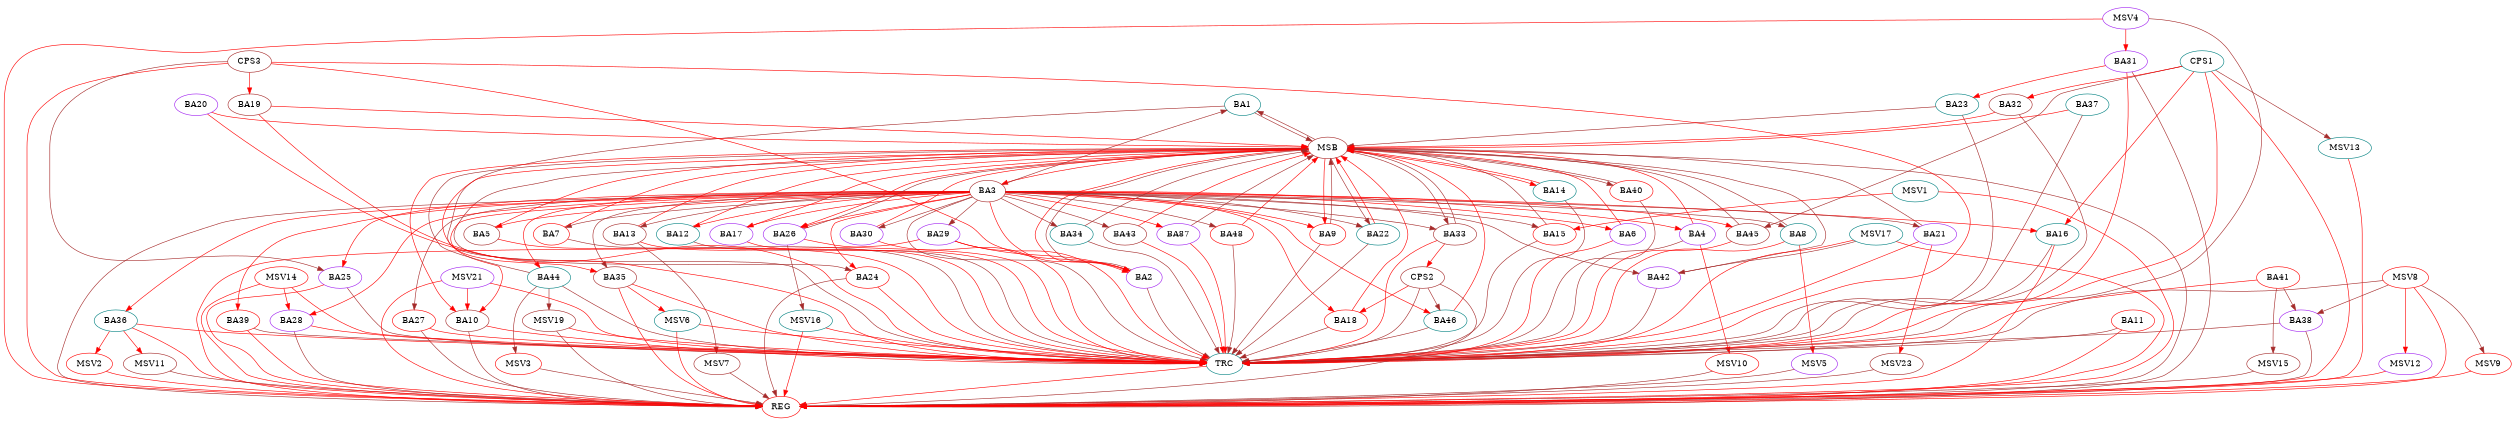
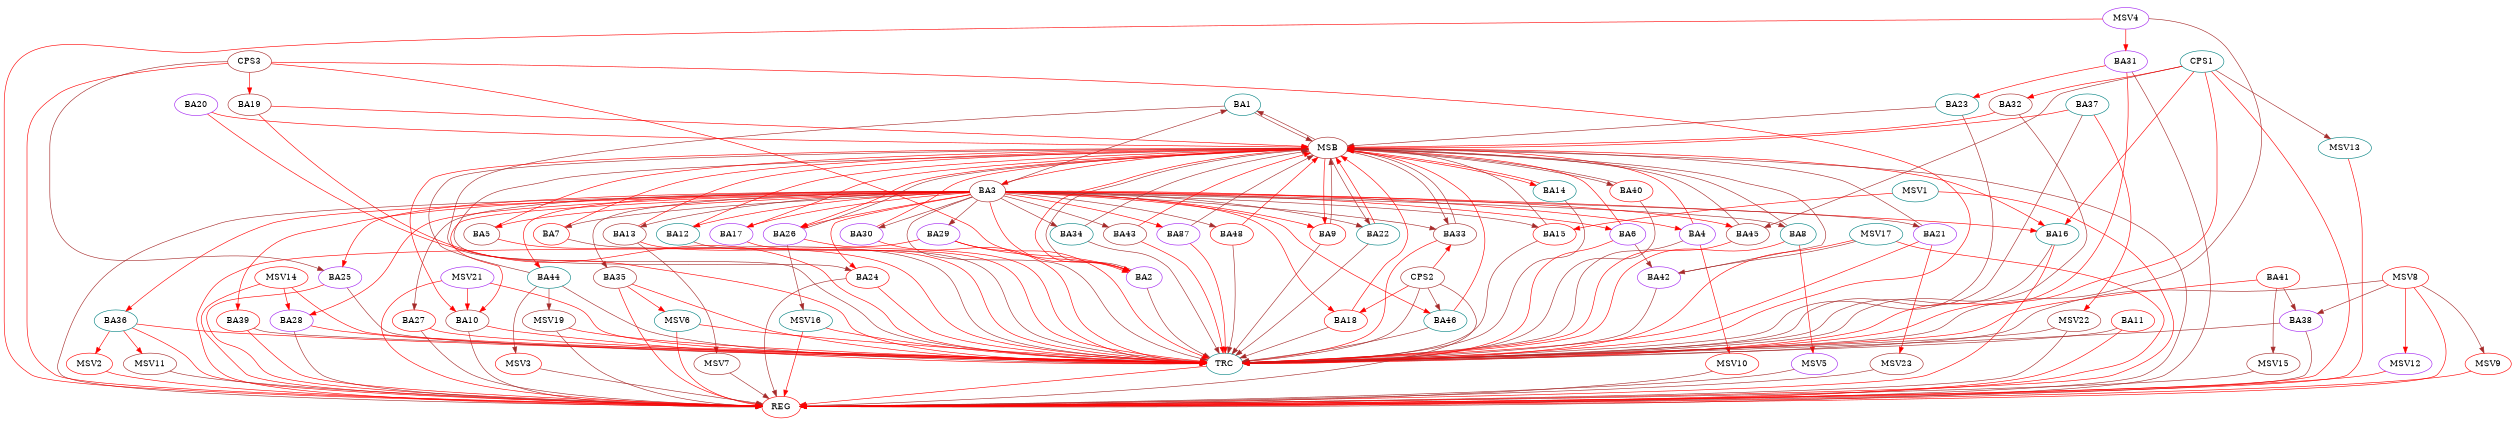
edge "MSB" -> "BA35": now "MSB" -> "BA16"
edge "BA3" -> "BA42": now "BA6" -> "BA42"
edge "BA33" -> "CPS2": reversed
node "MSV22": added
